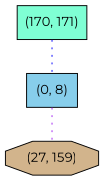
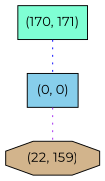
node "(0, 8)": label "(0, 8)" -> "(0, 0)"
node "(27, 159)": label "(27, 159)" -> "(22, 159)"
